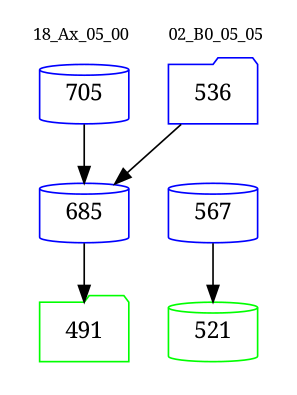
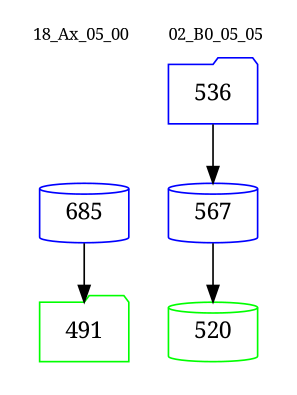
node "705": removed
edge "536" -> "685": now "536" -> "567"
node "521": label "521" -> "520"
